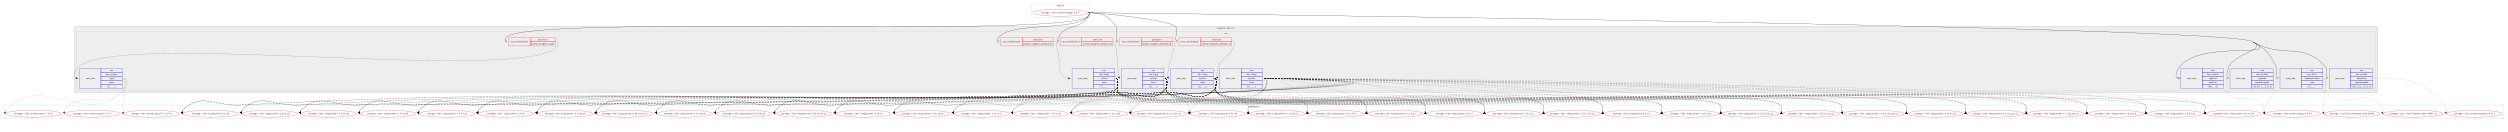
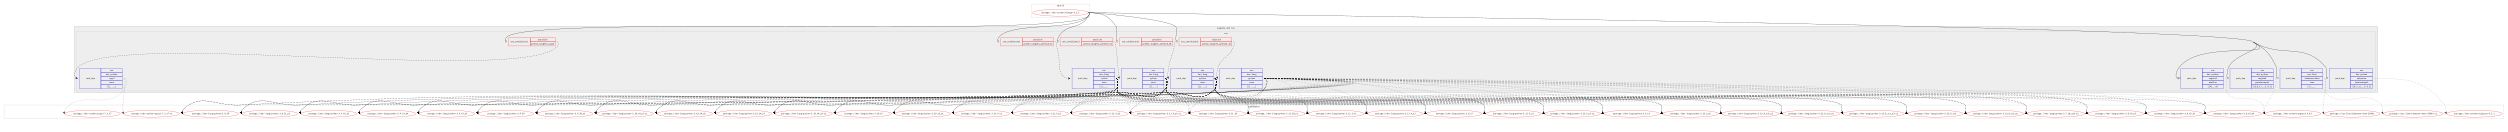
node "portage://dev-python/pypy3-7.3.16": removed
